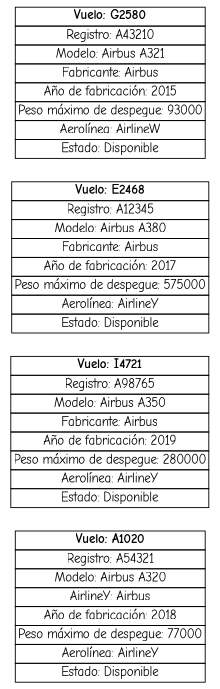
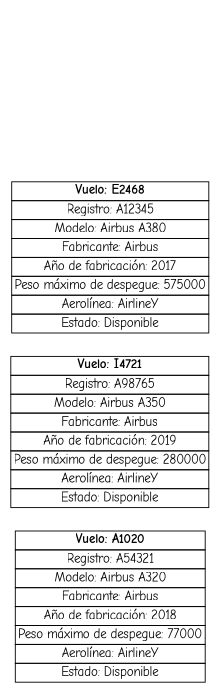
node "Vuelo: G2580": removed
node "Vuelo: A1020": text "AirlineY: Airbus" -> "Fabricante: Airbus"
